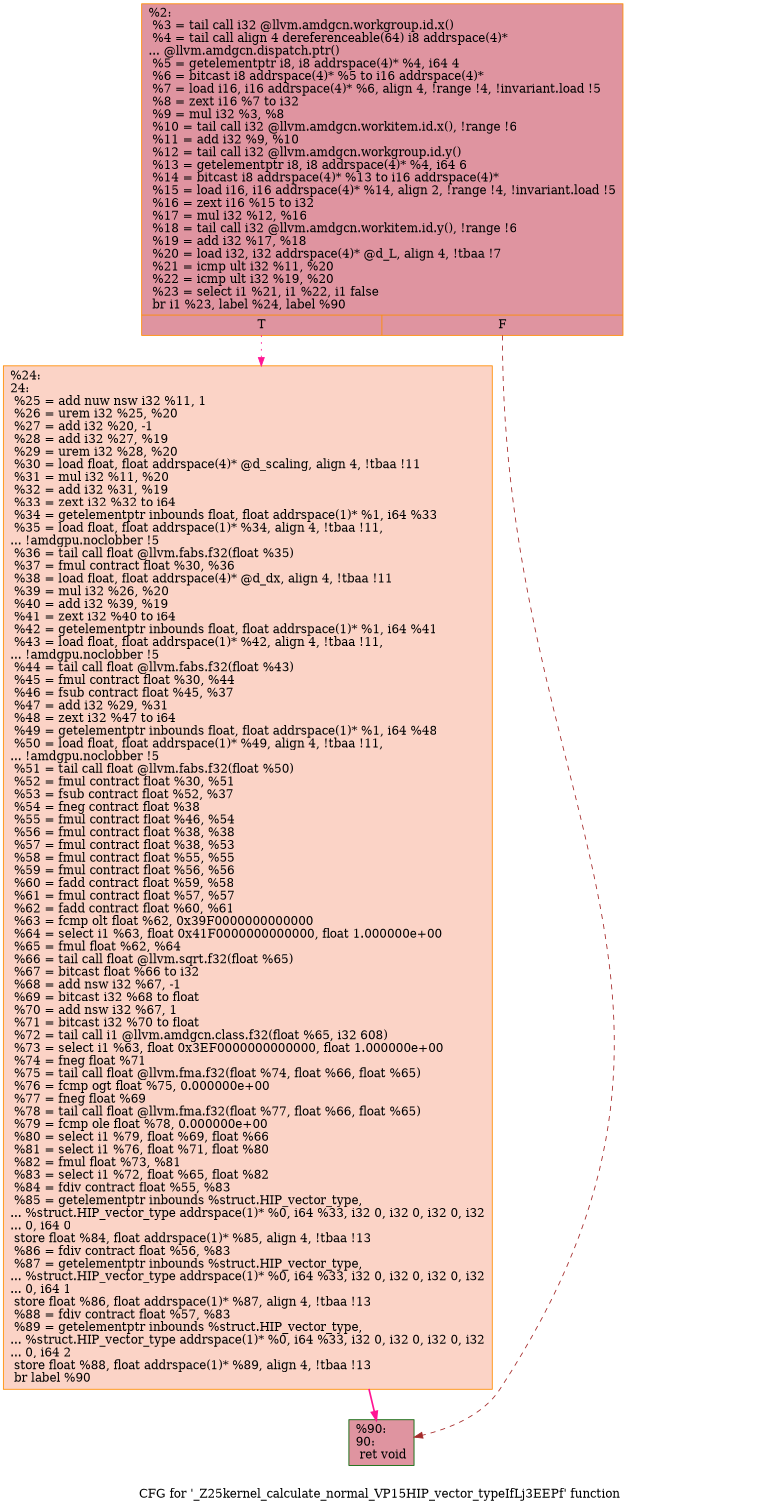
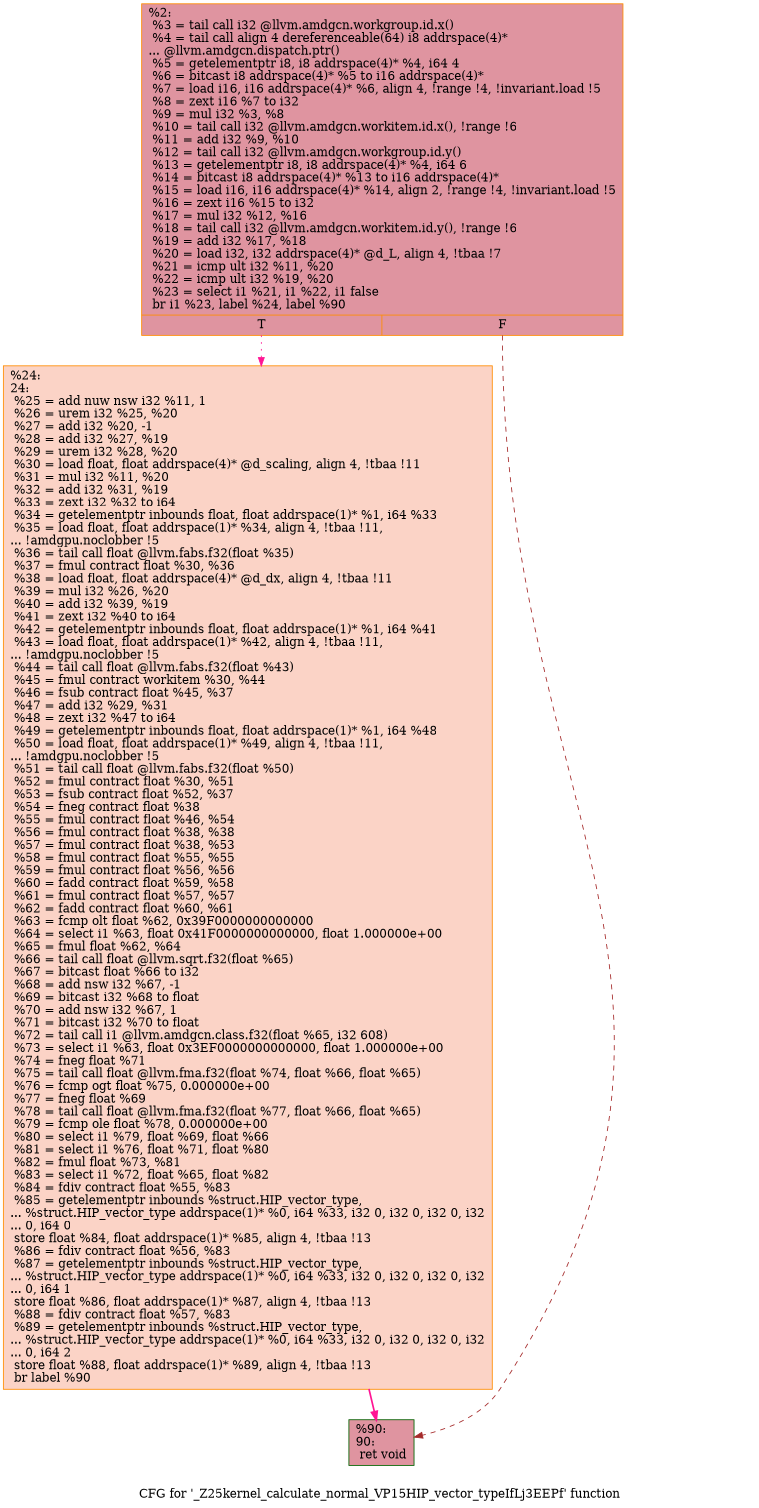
node "%24:": text "%45 = fmul contract float %30, %44" -> "%45 = fmul contract workitem %30, %44"
